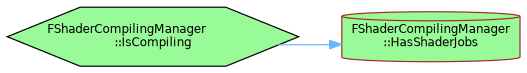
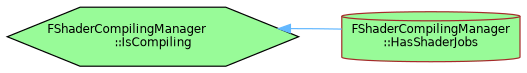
edge "FShaderCompilingManager ::IsCompiling" -> "FShaderCompilingManager ::HasShaderJobs": reversed
